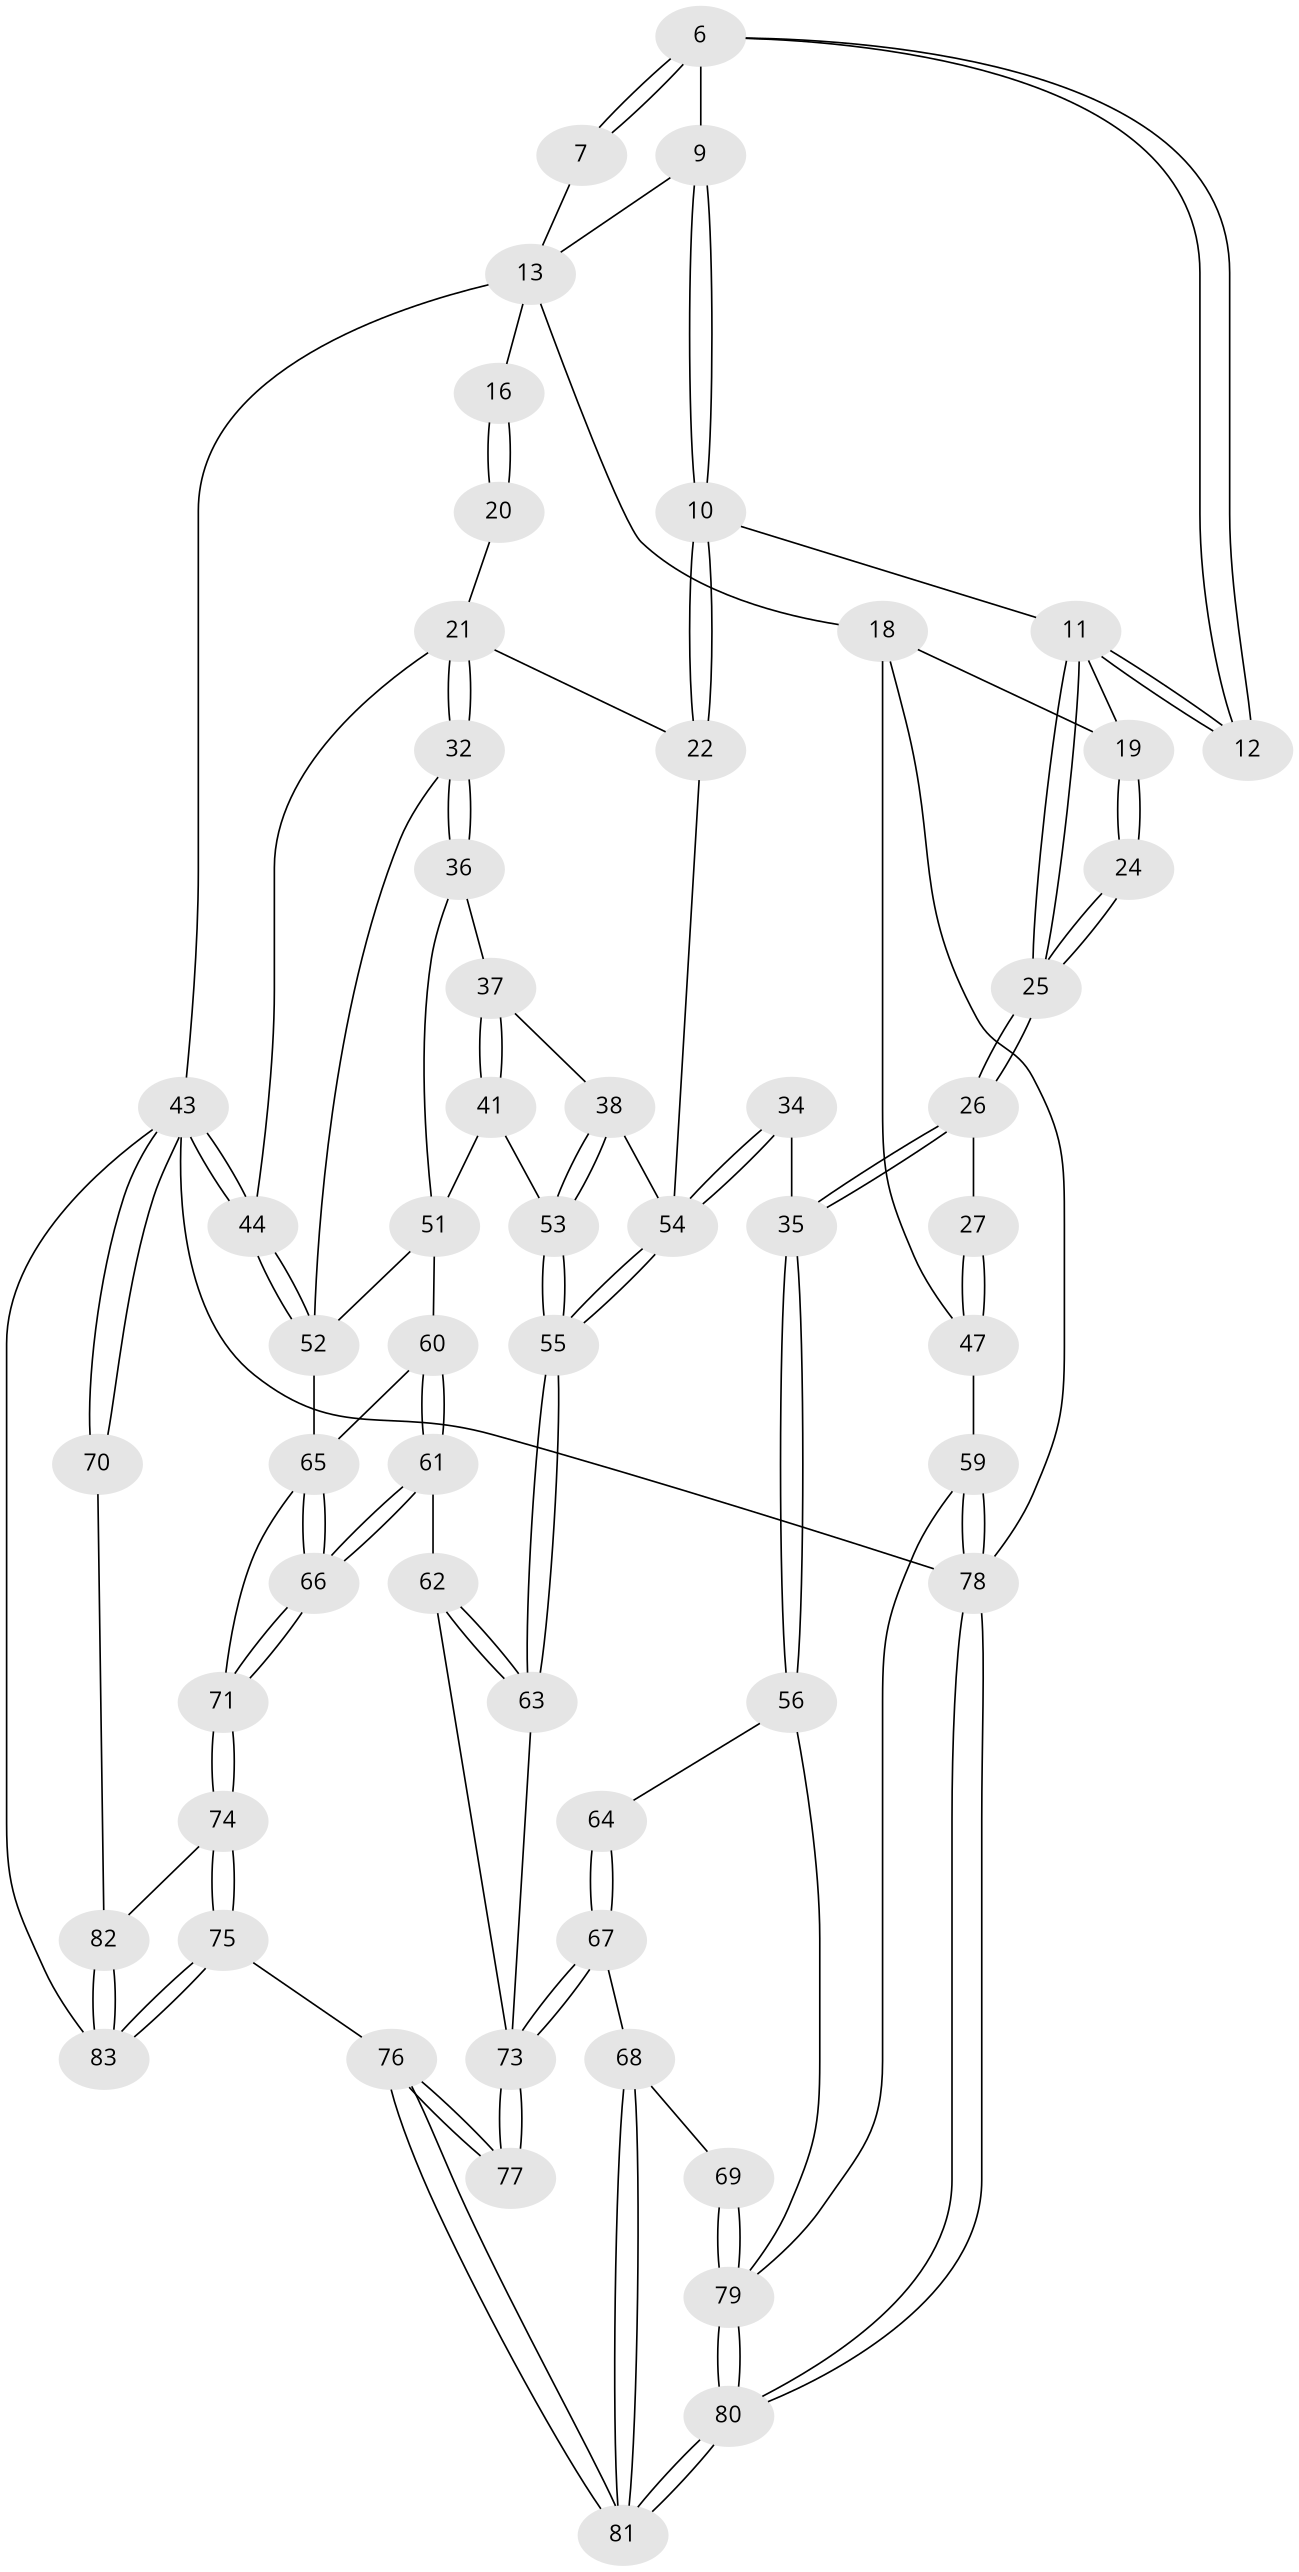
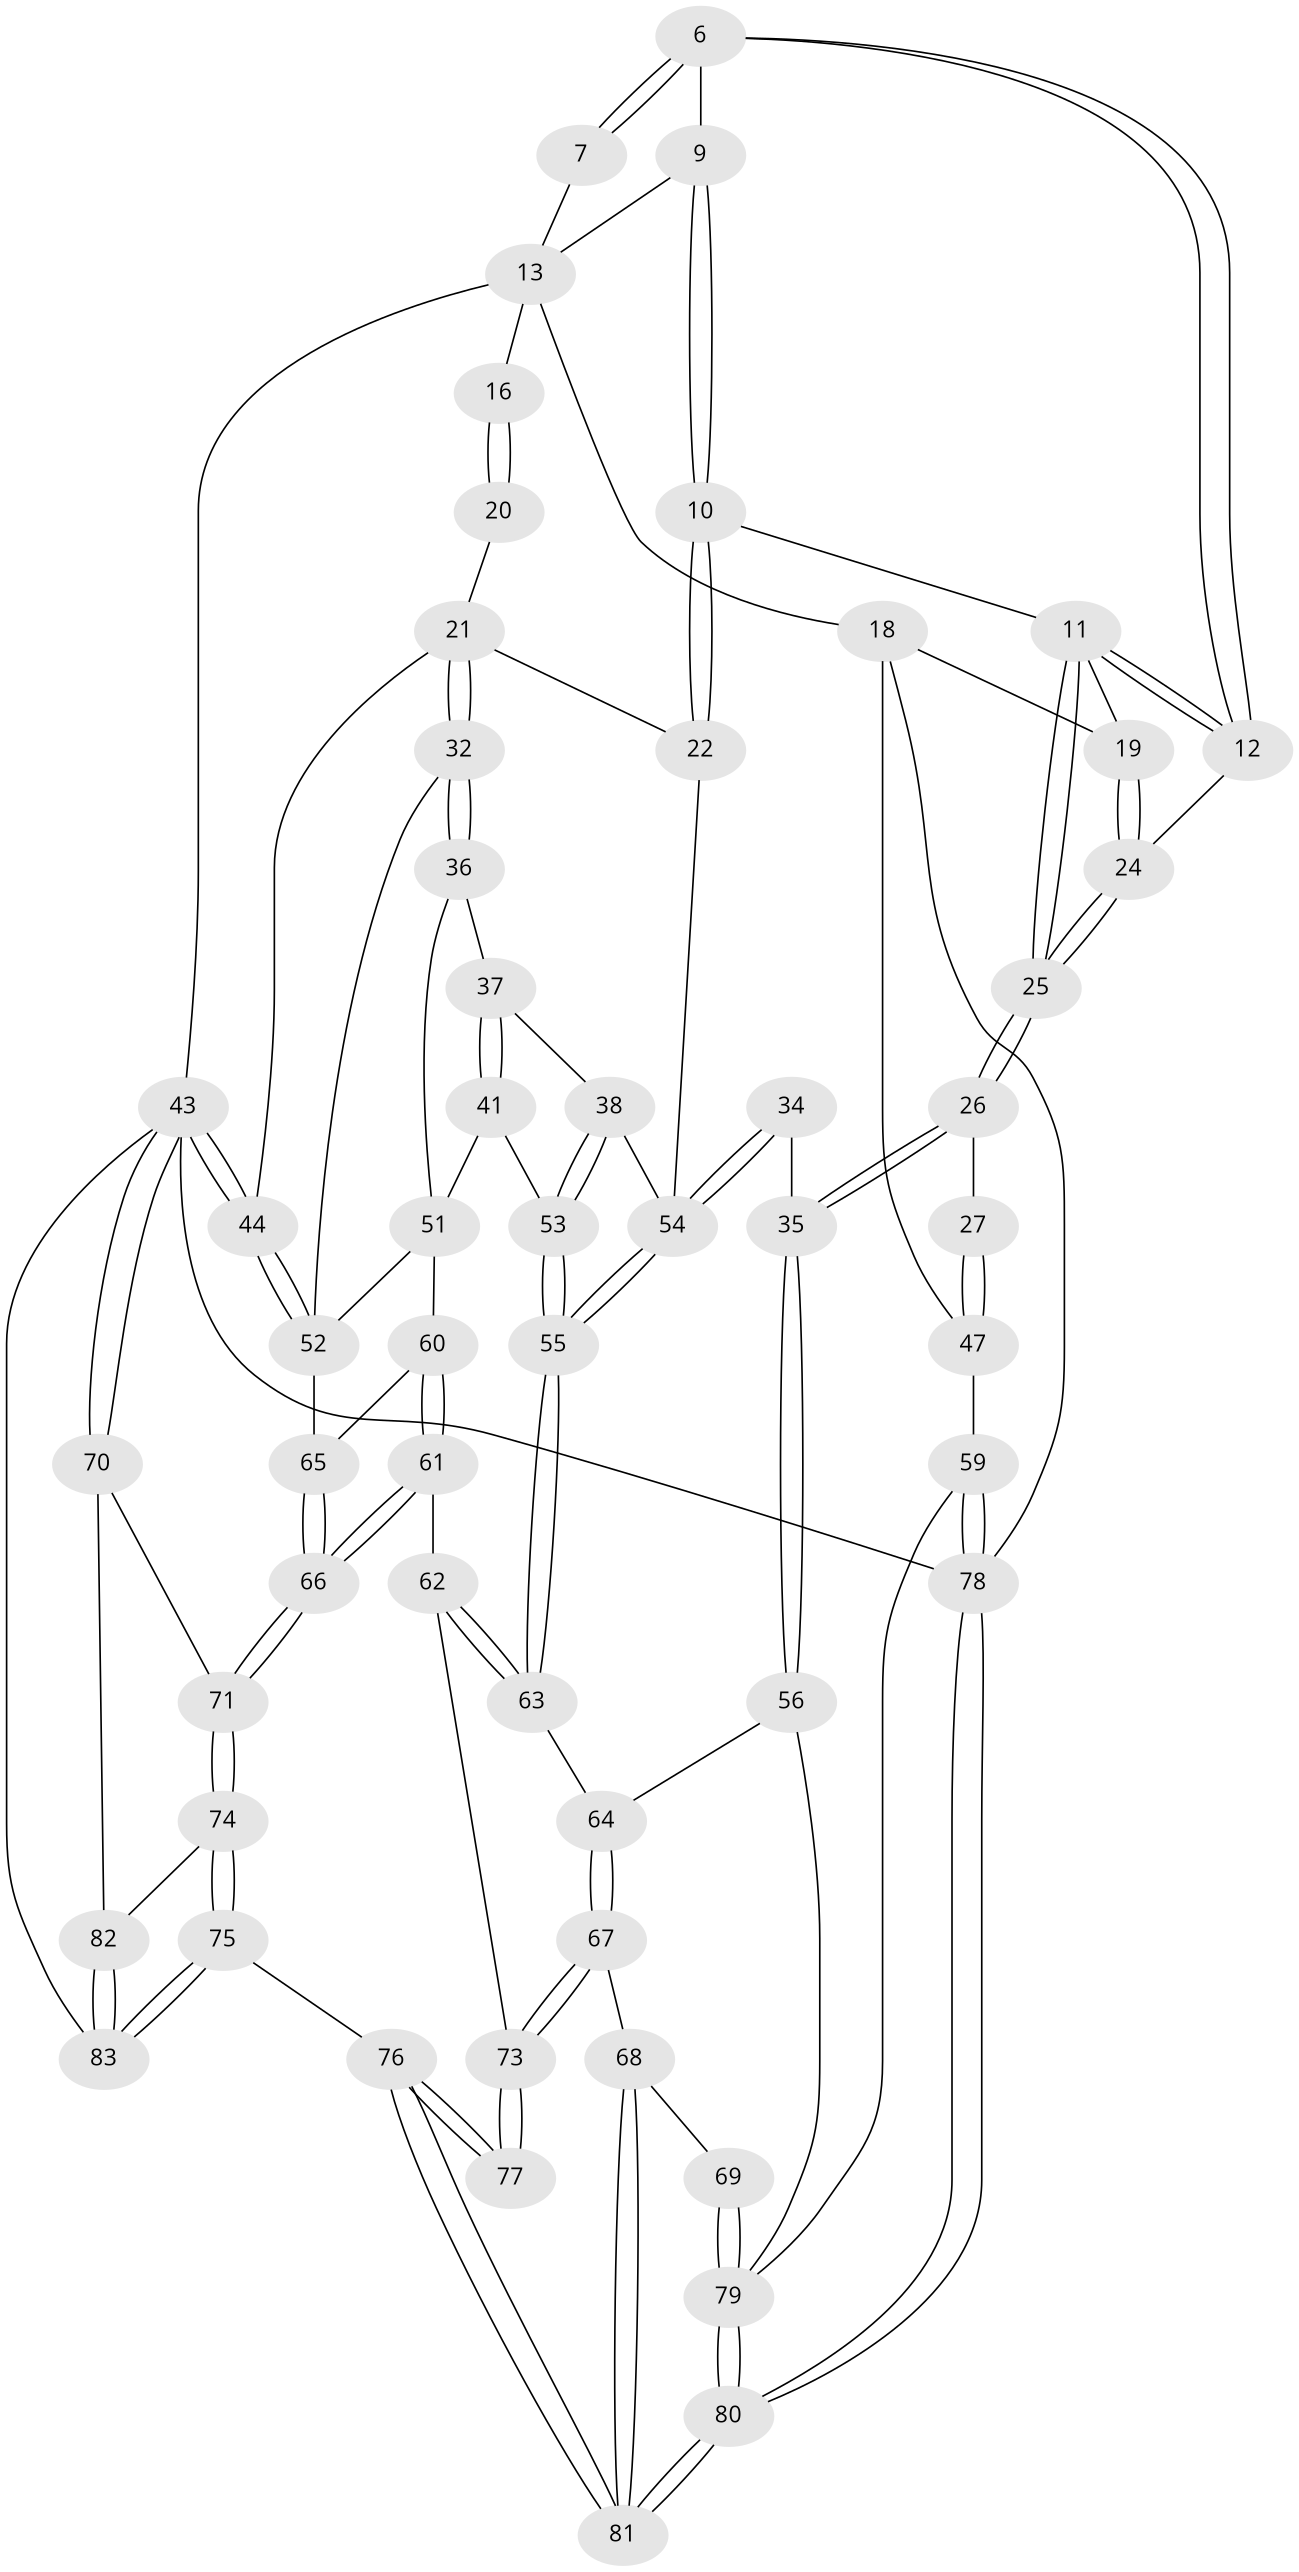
edge "12" -- "24": added
edge "65" -- "71": now "70" -- "71"
edge "63" -- "73": now "63" -- "64"
